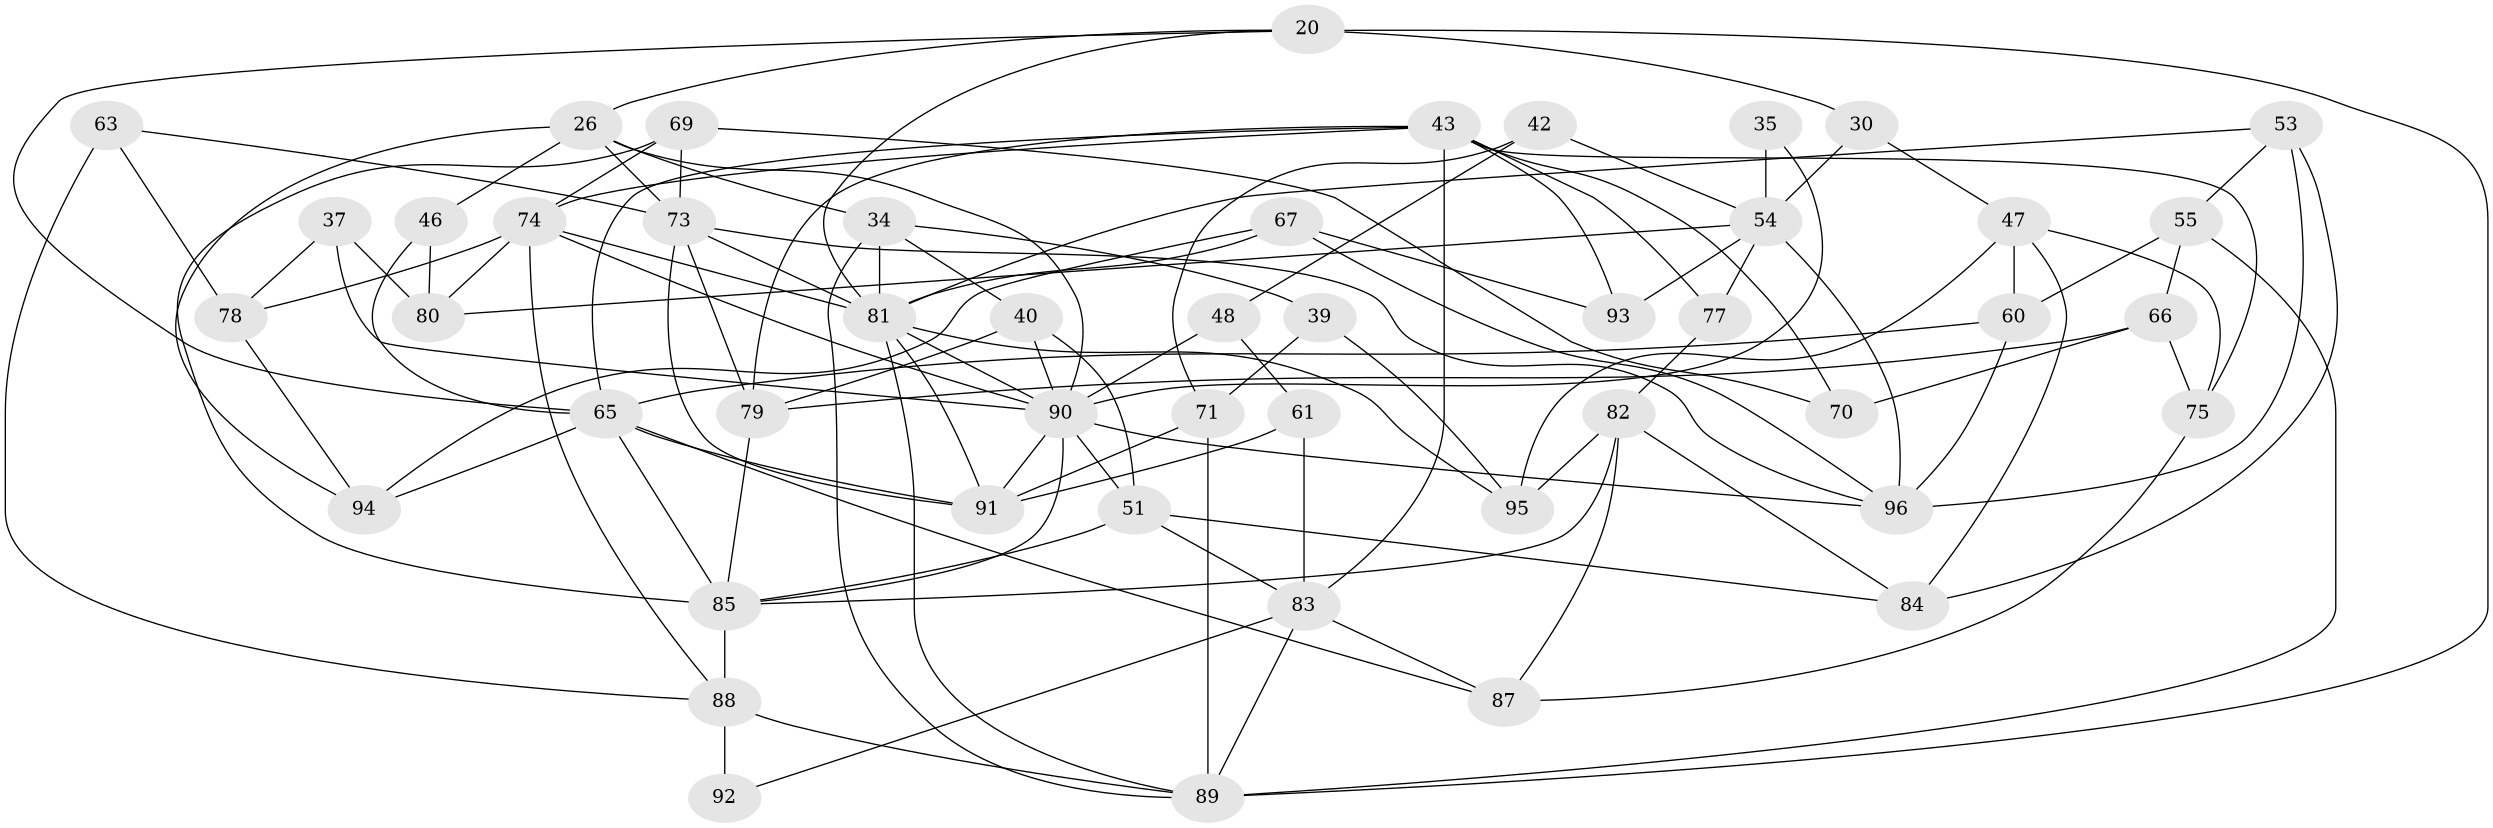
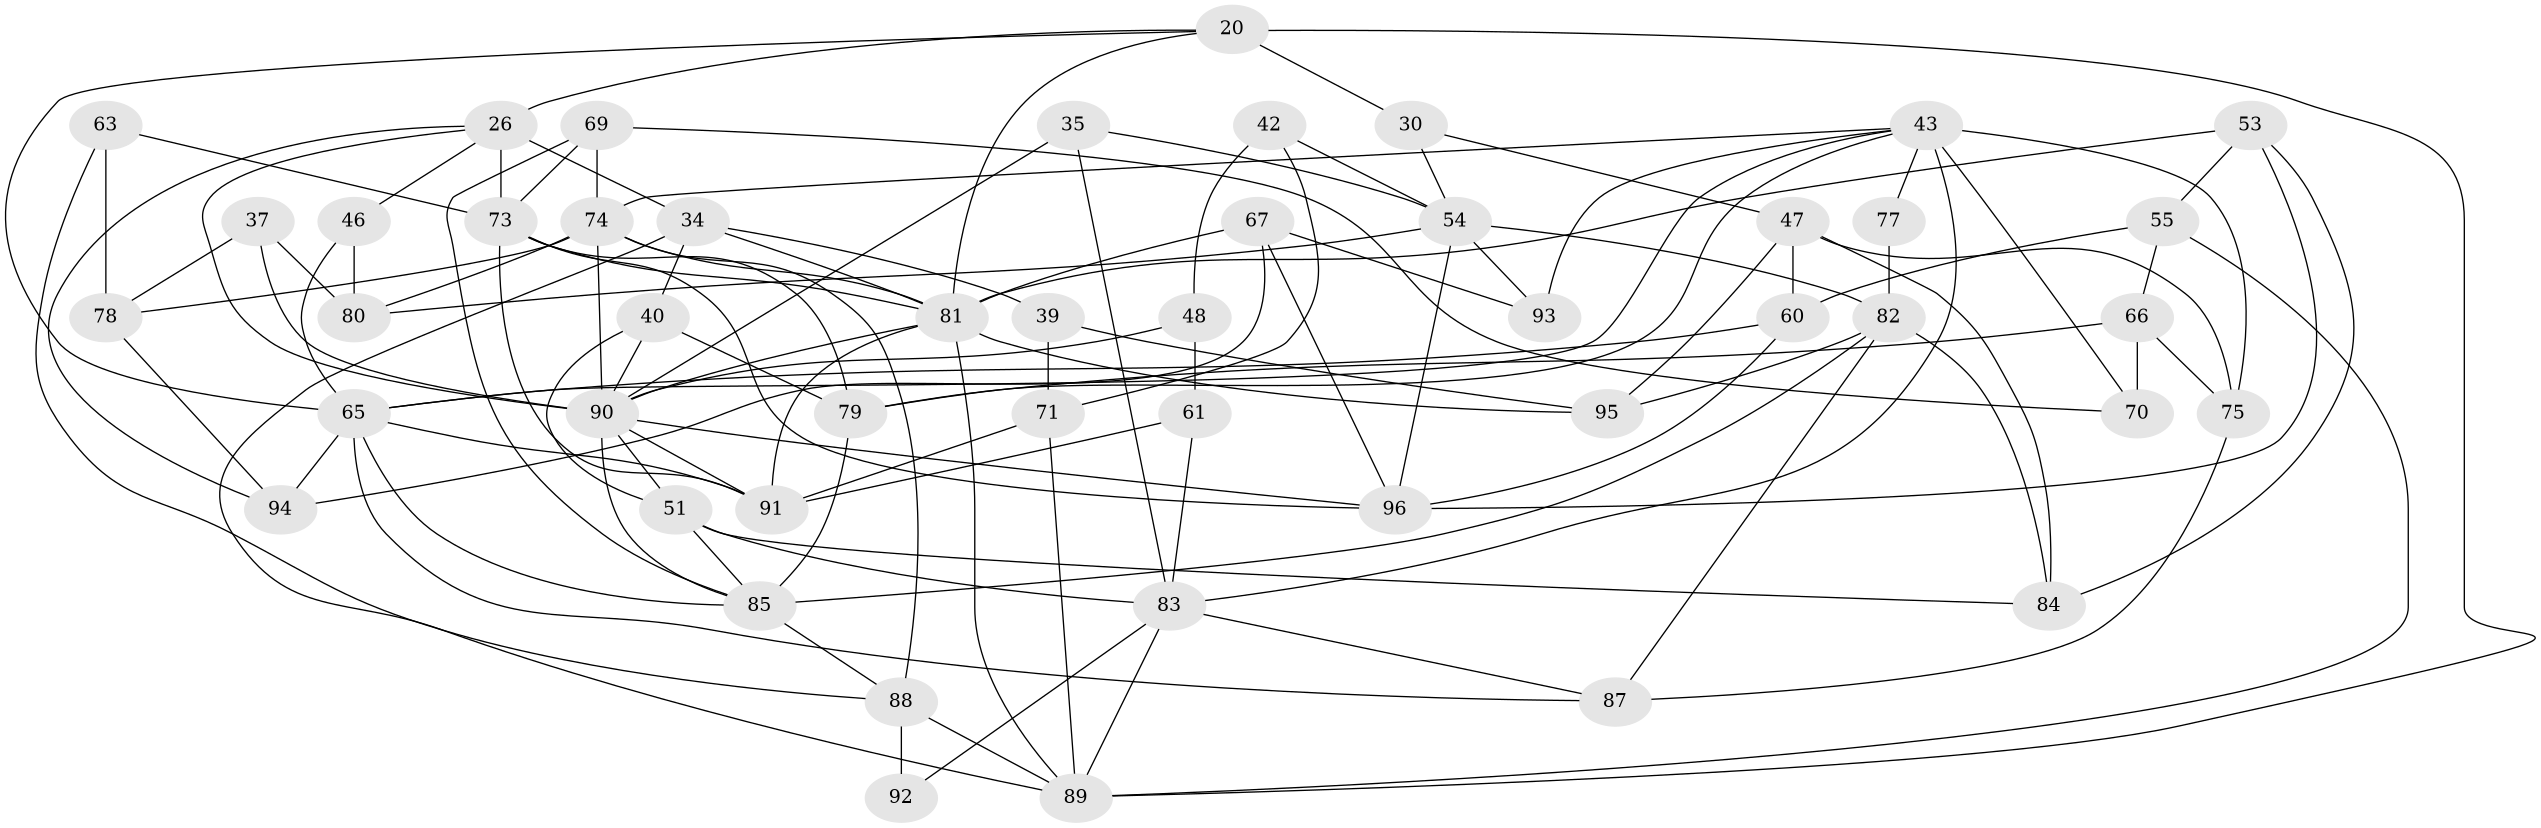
edge "54" -- "77": now "54" -- "82"
edge "35" -- "83": added
